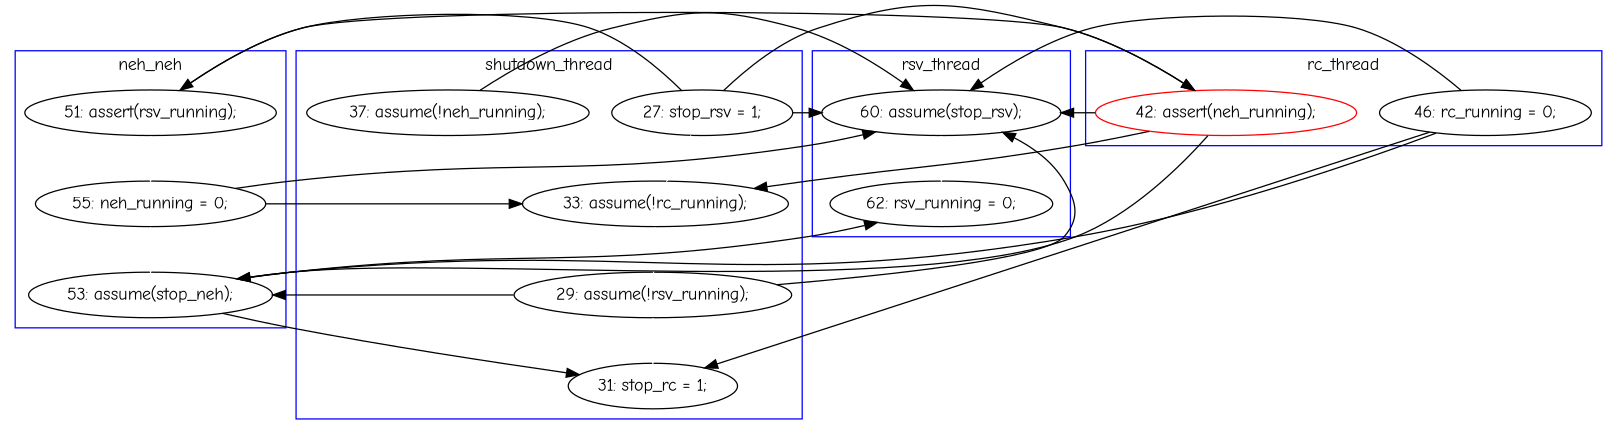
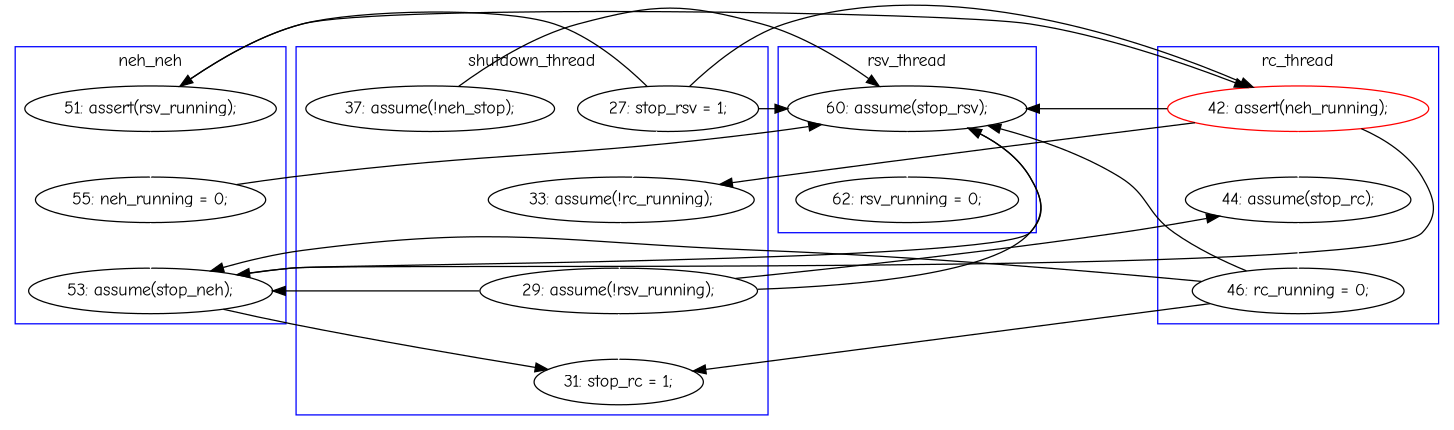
node "37: assume(!neh_running);": label "37: assume(!neh_running);" -> "37: assume(!neh_stop);"
node "44: assume(stop_rc);": added
edge "55: neh_running = 0;" -> "33: assume(!rc_running);": removed
edge "53: assume(stop_neh);" -> "62: rsv_running = 0;": now "53: assume(stop_neh);" -> "60: assume(stop_rsv);"
